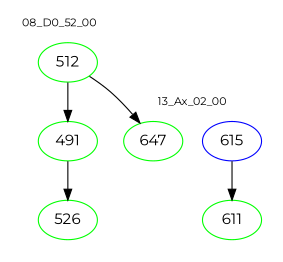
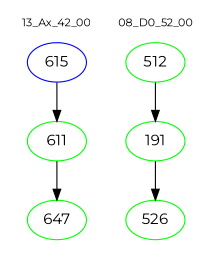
cluster "13_Ax_02_00": label "13_Ax_02_00" -> "13_Ax_42_00"
edge "512" -> "647": now "611" -> "647"
node "491": label "491" -> "191"
